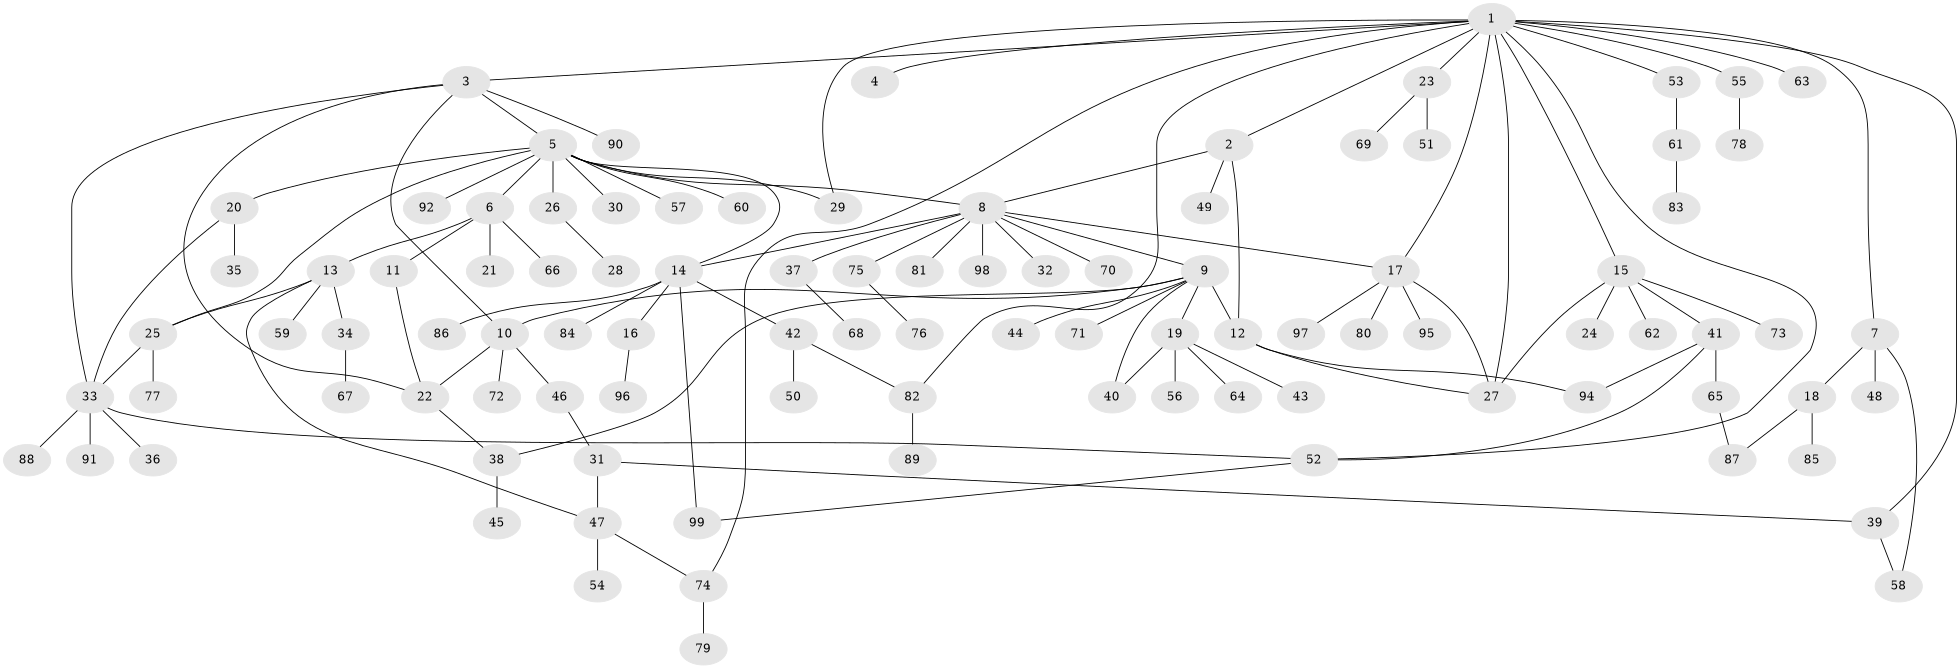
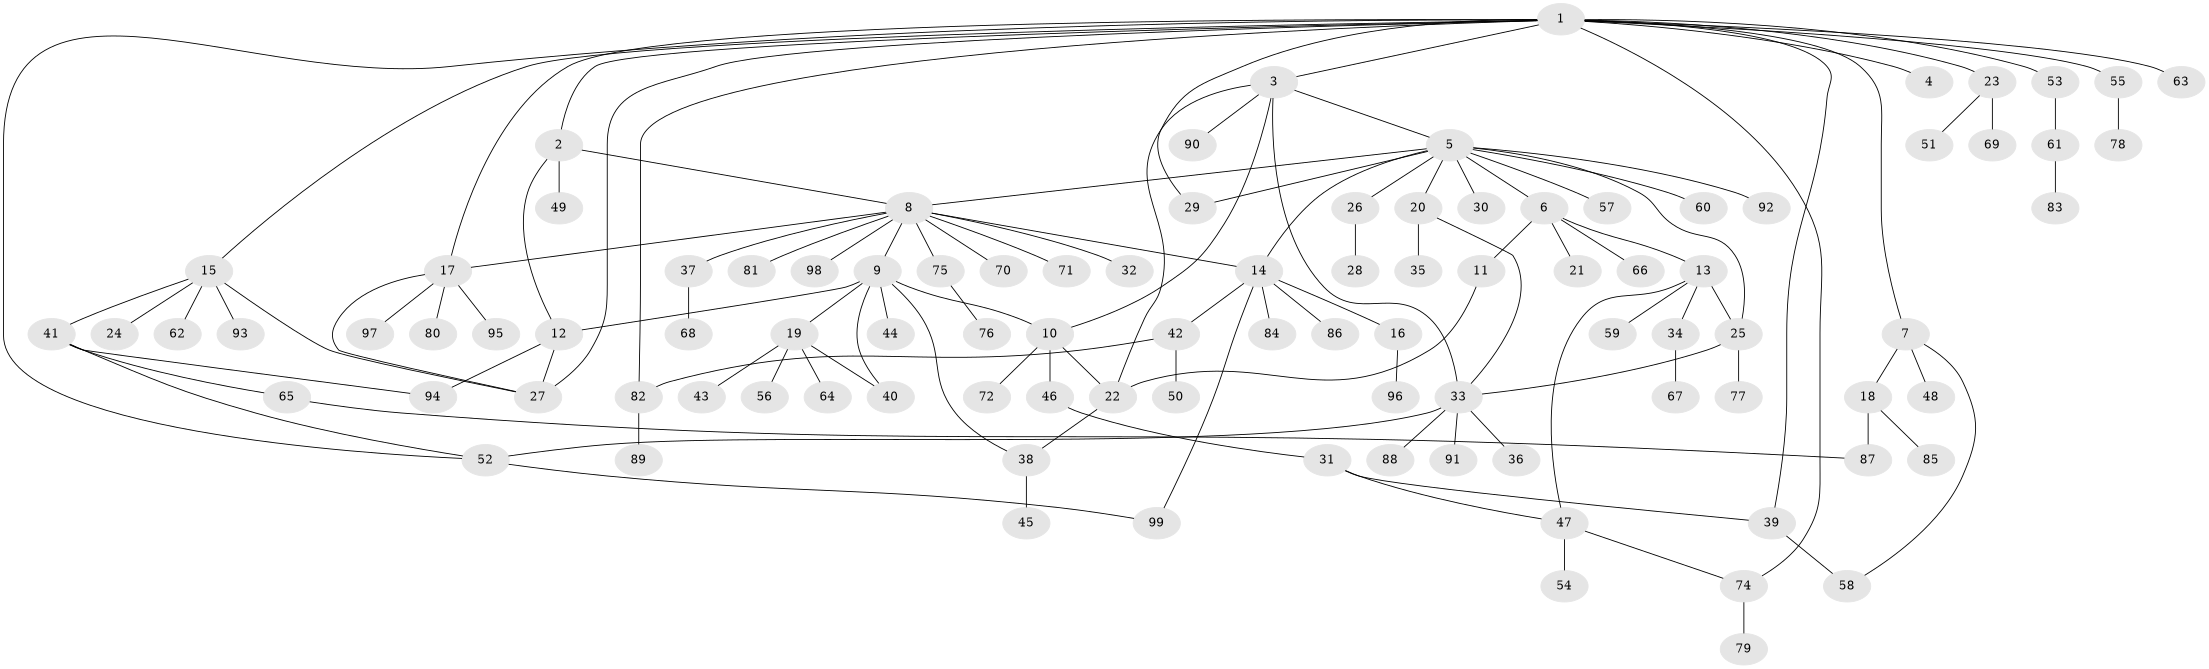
edge "9" -- "71": now "8" -- "71"
node "73": label "73" -> "93"
